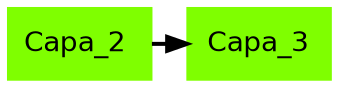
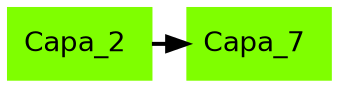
node "Capa_3": label "Capa_3" -> "Capa_7"
